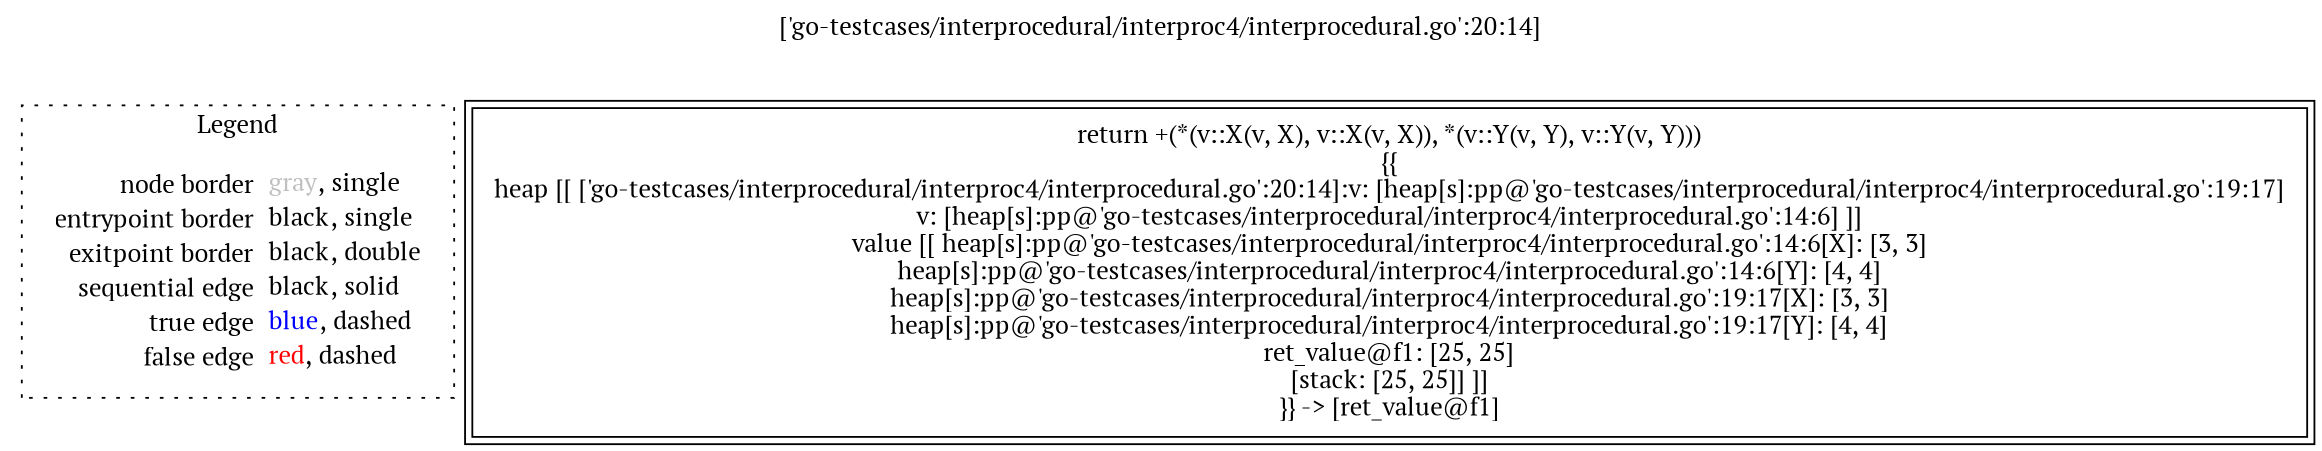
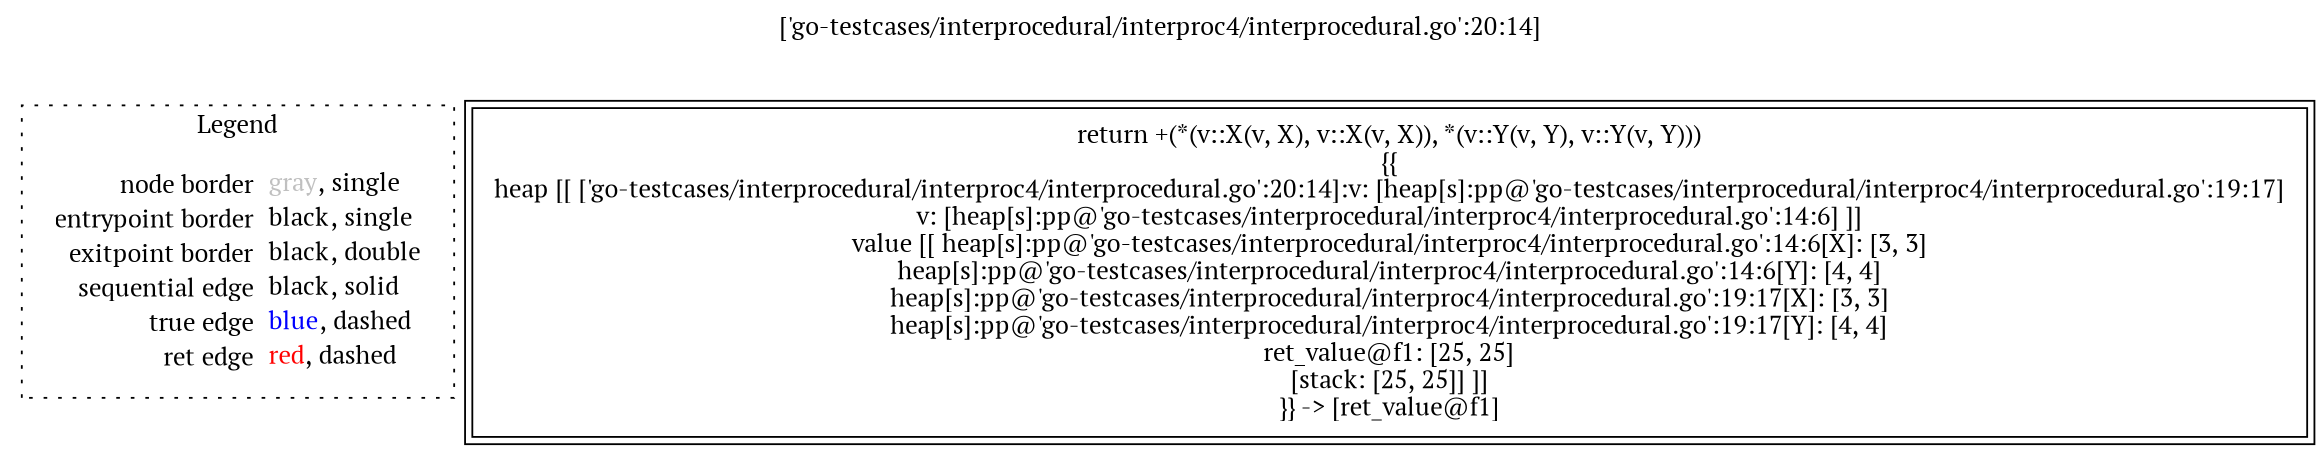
node "node border": text "false edge" -> "ret edge"
